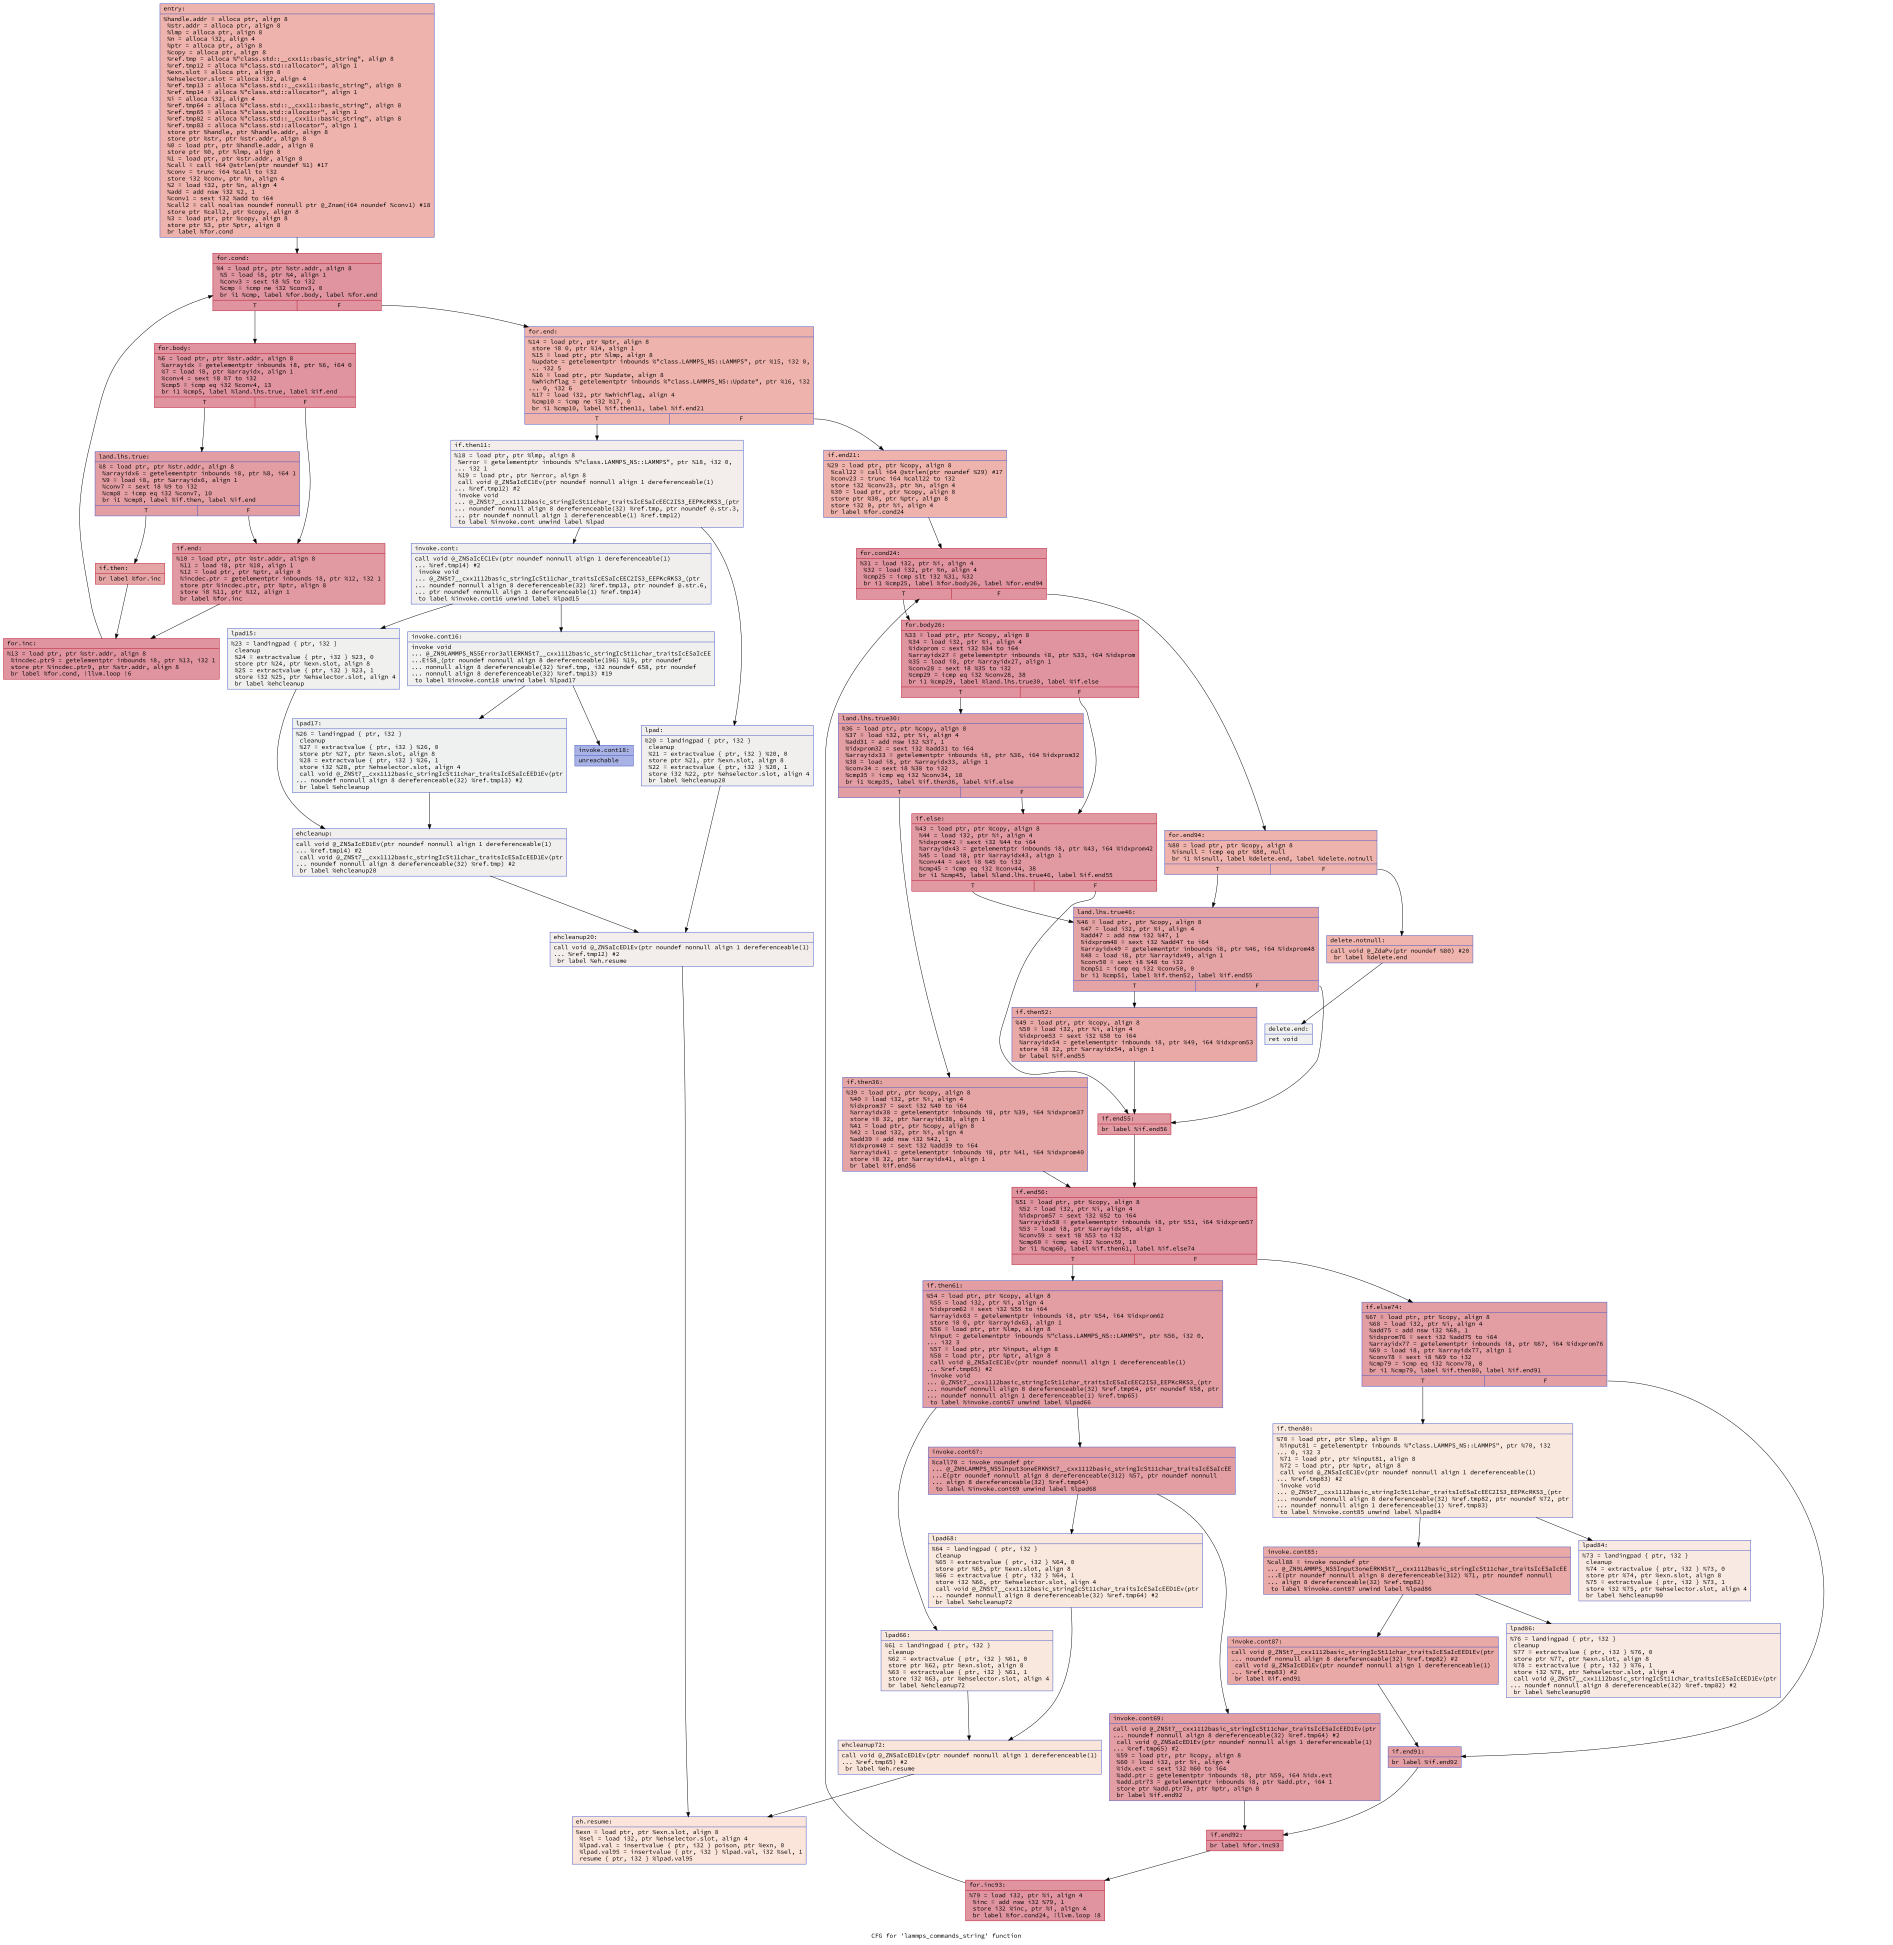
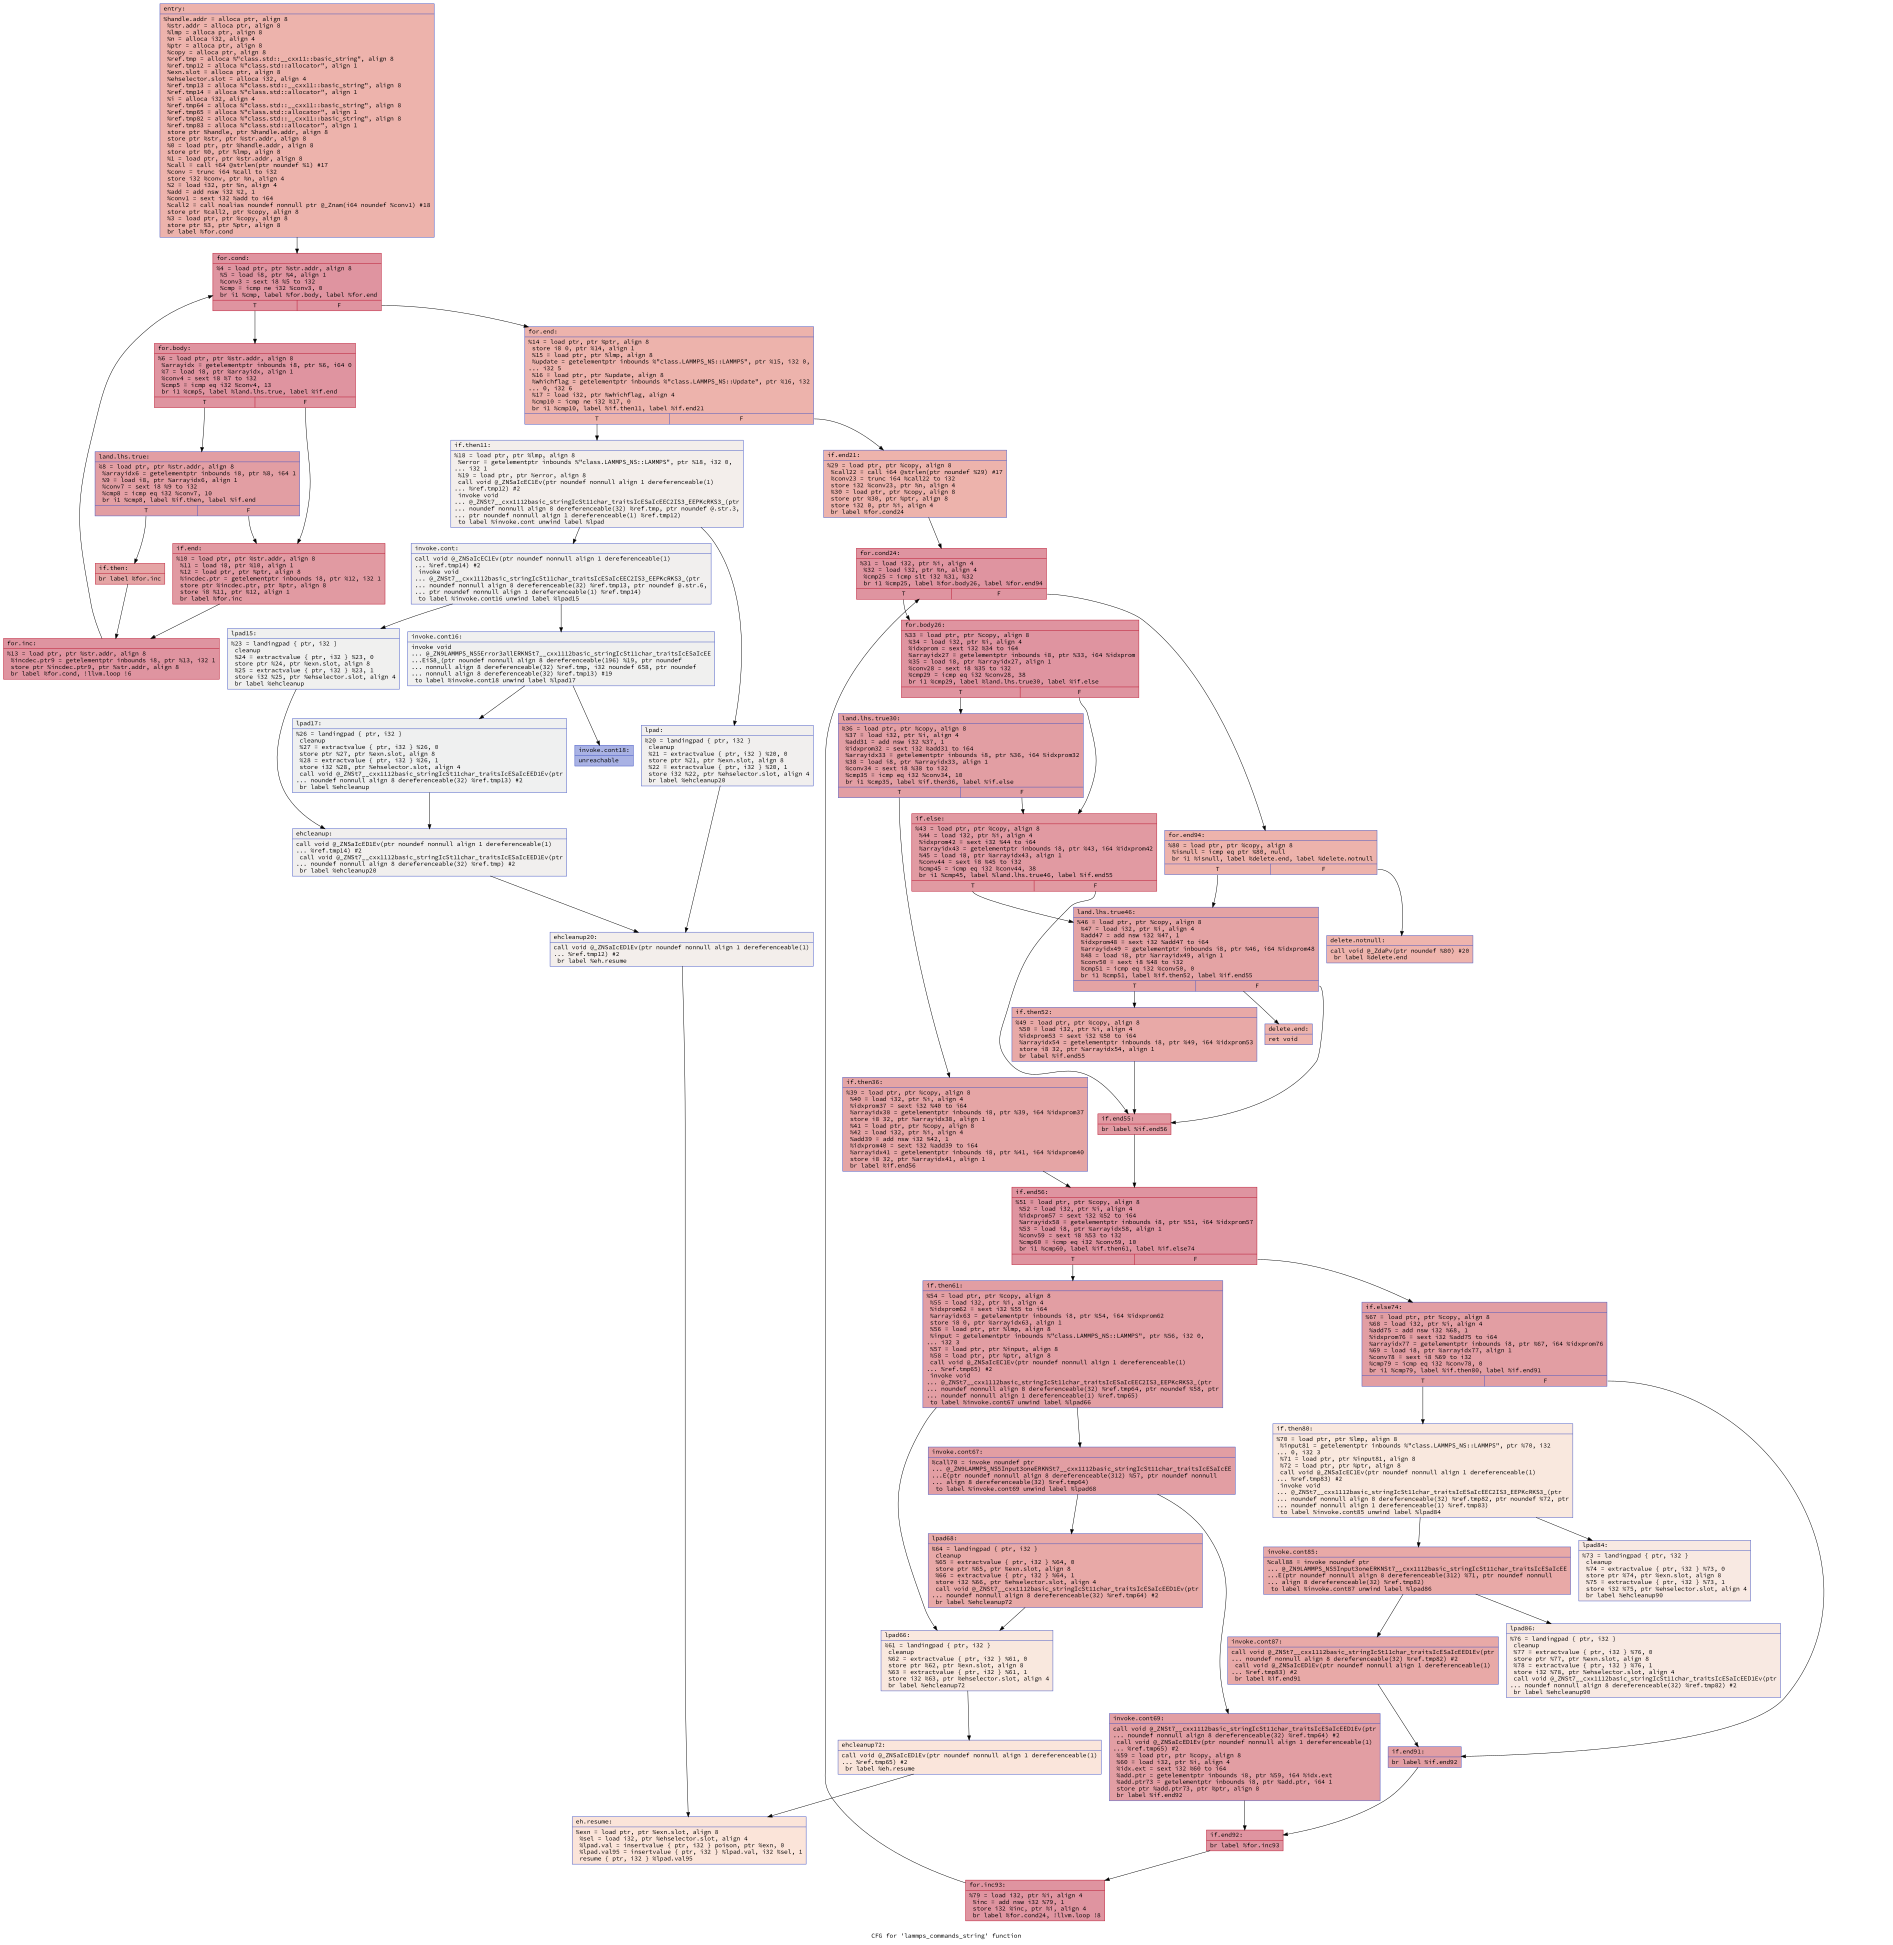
edge "delete.notnull:" -> "delete.end:": now "land.lhs.true46:" -> "delete.end:"
node "delete.end:": fillcolor #dedcdb70 -> #d6524470
node "lpad68:": fillcolor #f2cab570 -> #ca3b3770
edge "lpad68:" -> "ehcleanup72:": now "lpad68:" -> "lpad66:"
